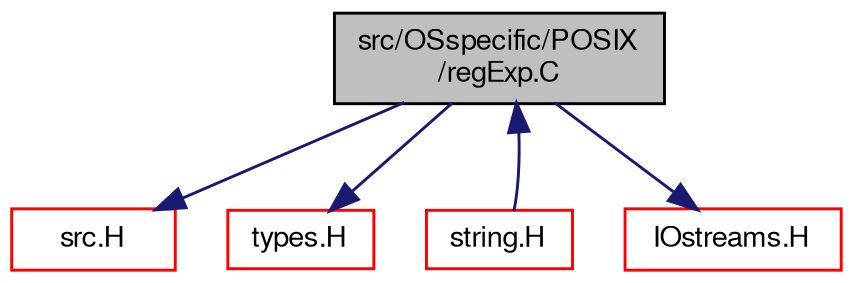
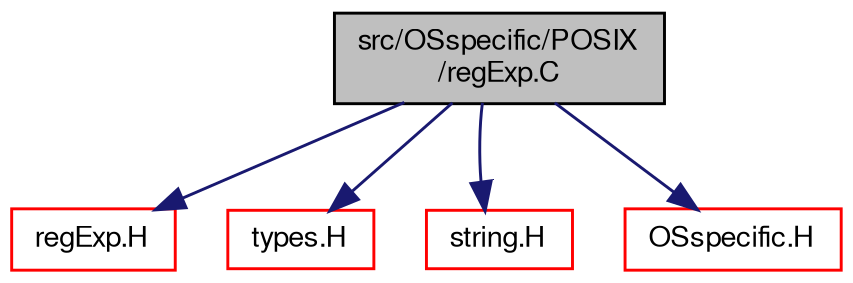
edge "string.H" -> "src/OSspecific/POSIX /regExp.C": reversed
node "src.H": label "src.H" -> "regExp.H"
node "IOstreams.H": label "IOstreams.H" -> "OSspecific.H"
